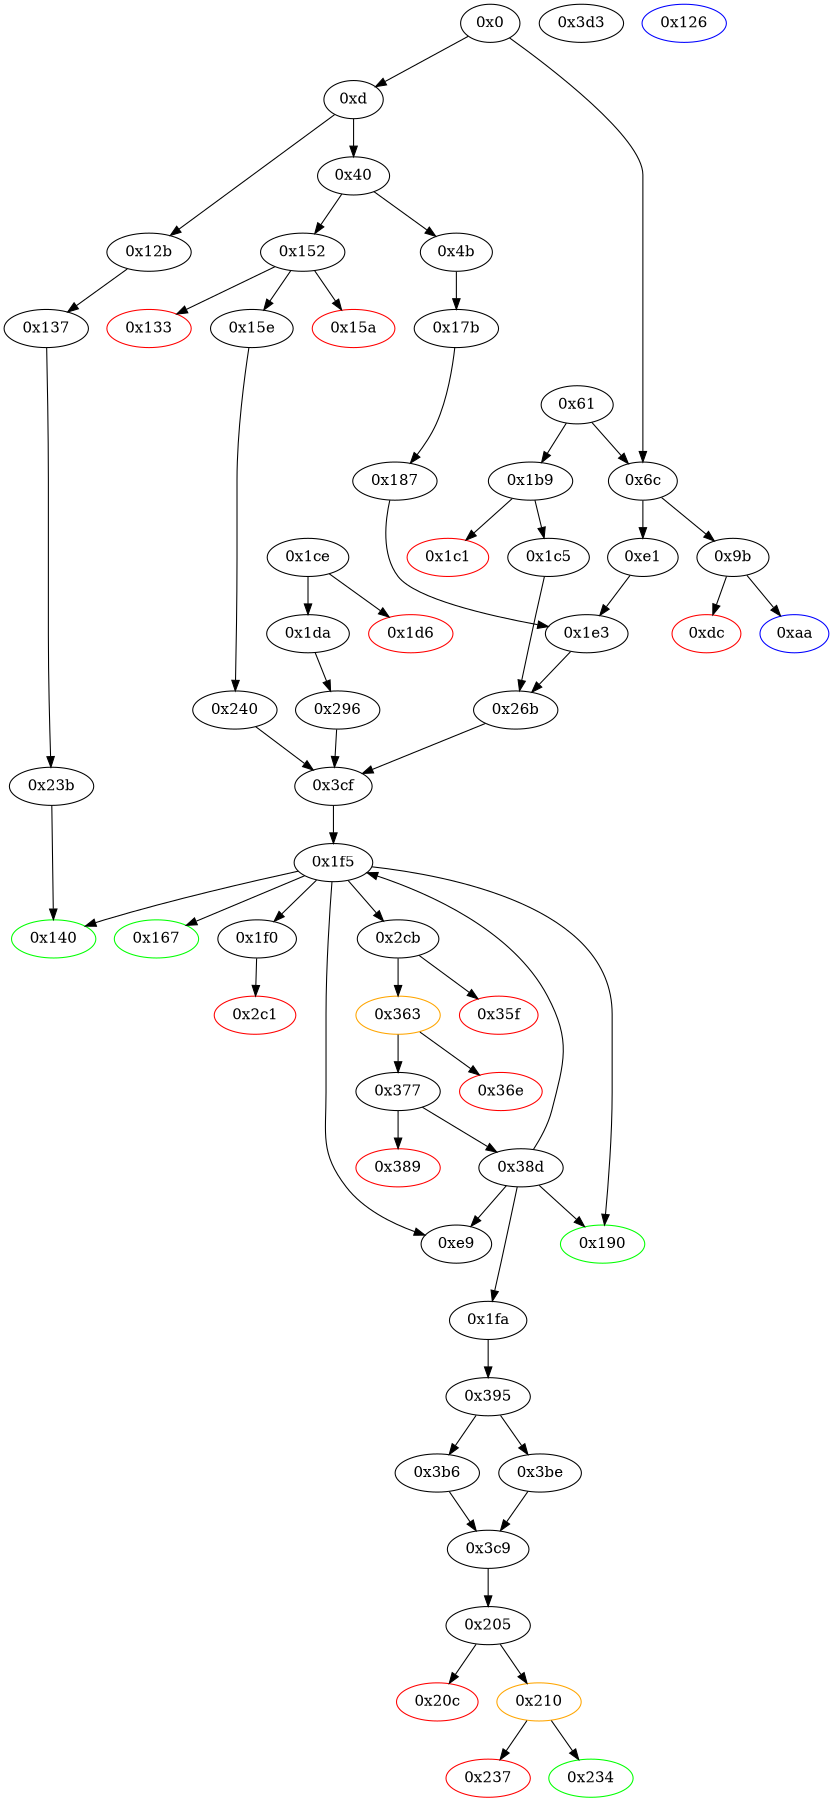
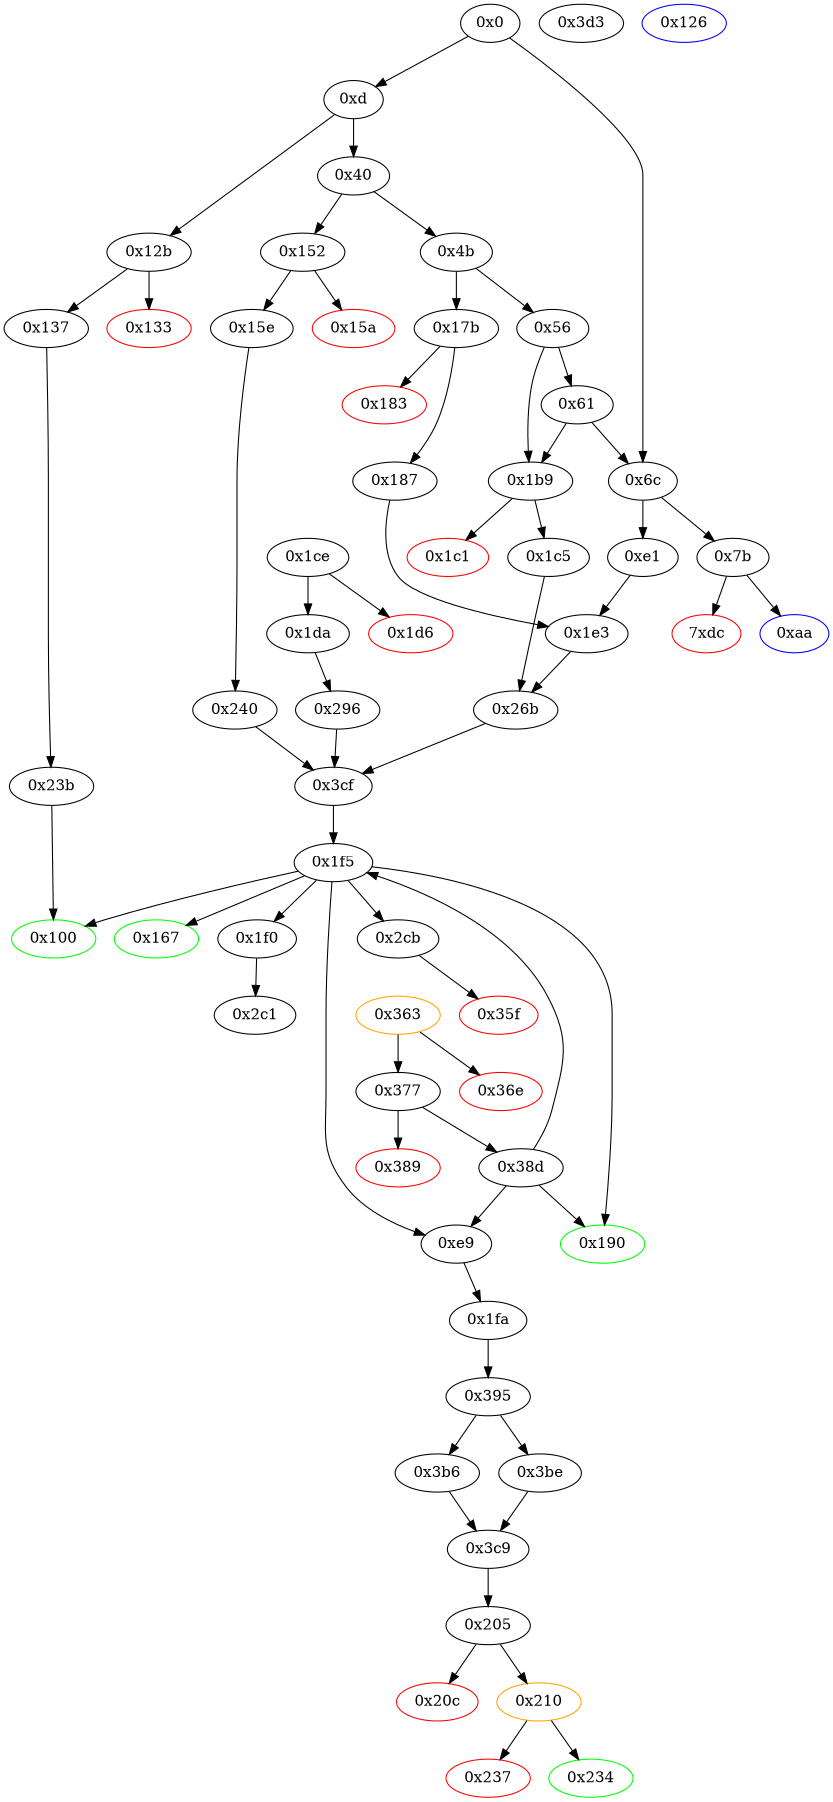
edge "0x152" -> "0x133": now "0x12b" -> "0x133"
node "0x56": added
node "0x183": added
node "0x9b": label "0x9b" -> "0x7b"
node "0xdc": label "0xdc" -> "7xdc"
node "0x140": label "0x140" -> "0x100"
edge "0x2cb" -> "0x363": removed
node "0x2c1": color red -> black
edge "0x38d" -> "0x1fa": now "0xe9" -> "0x1fa"
